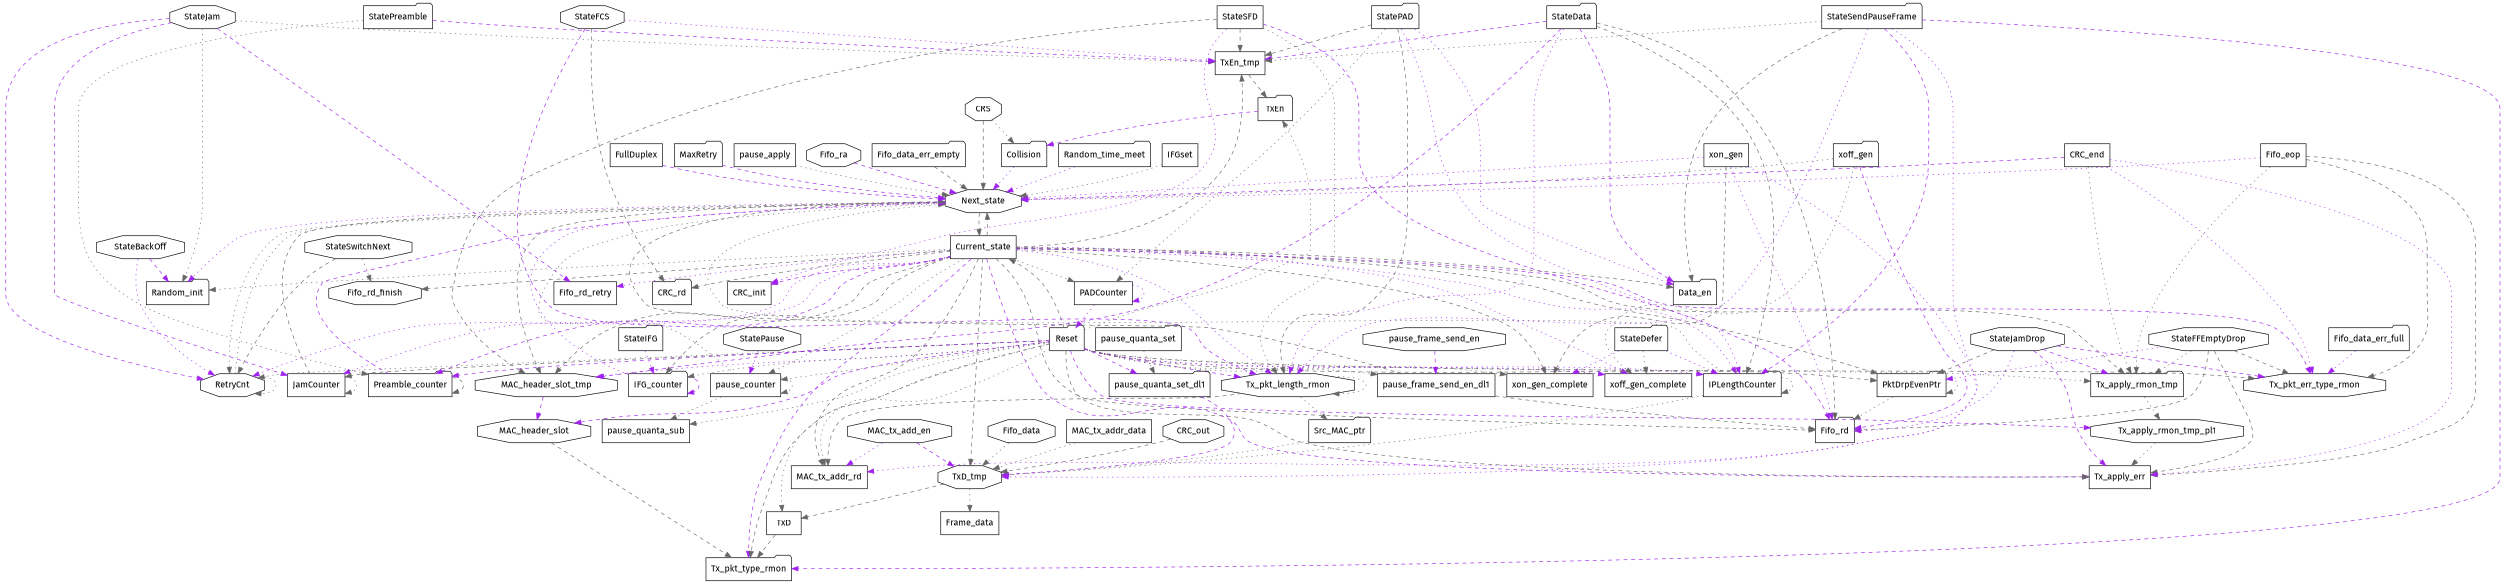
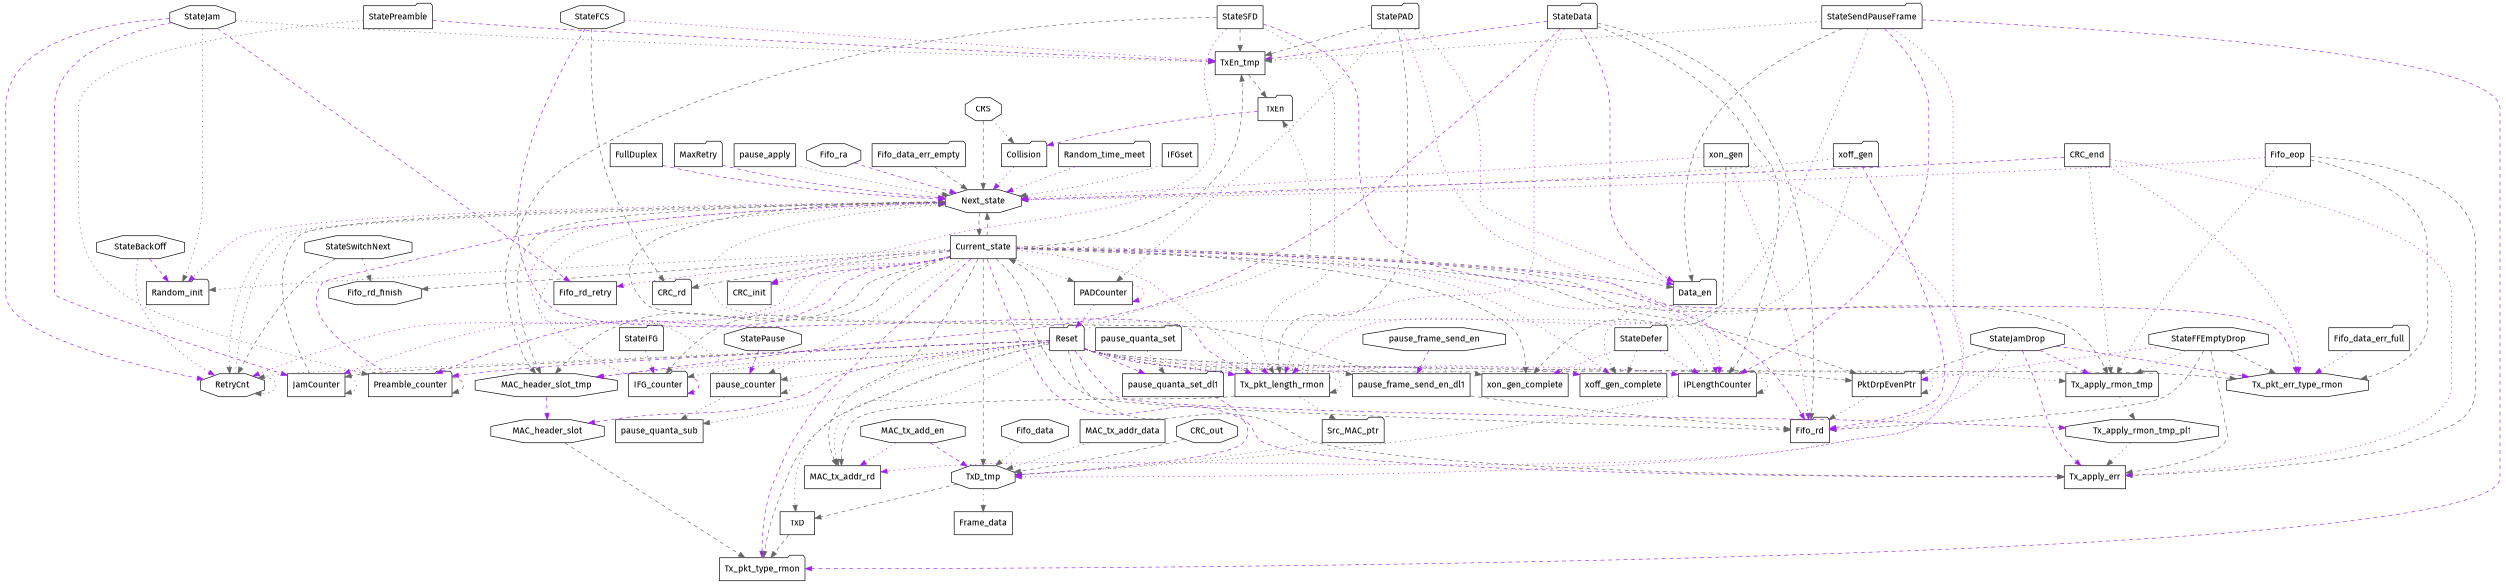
edge "StatePause" -> "pause_counter": style dotted -> dashed
node "Tx_pkt_length_rmon": shape octagon -> box
